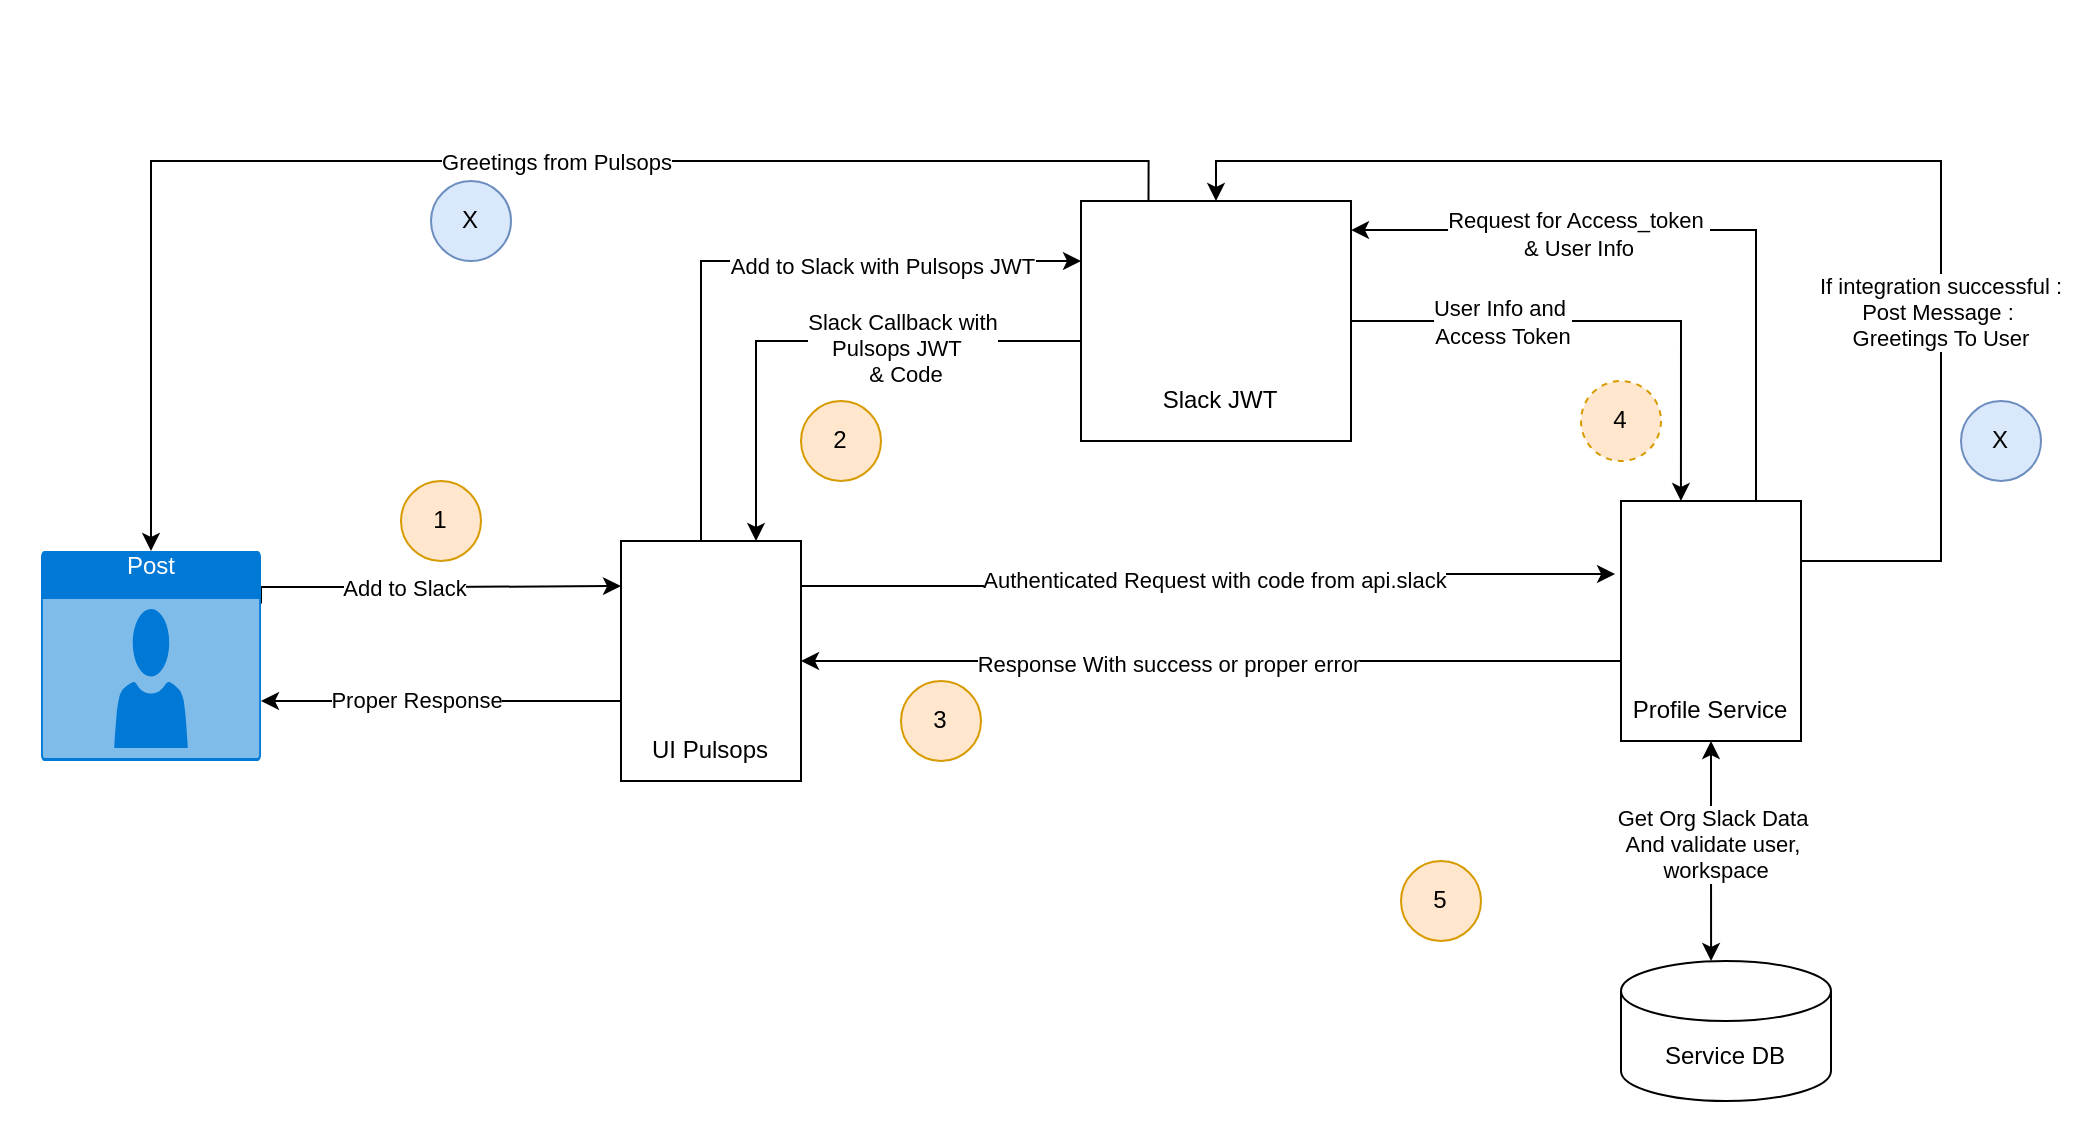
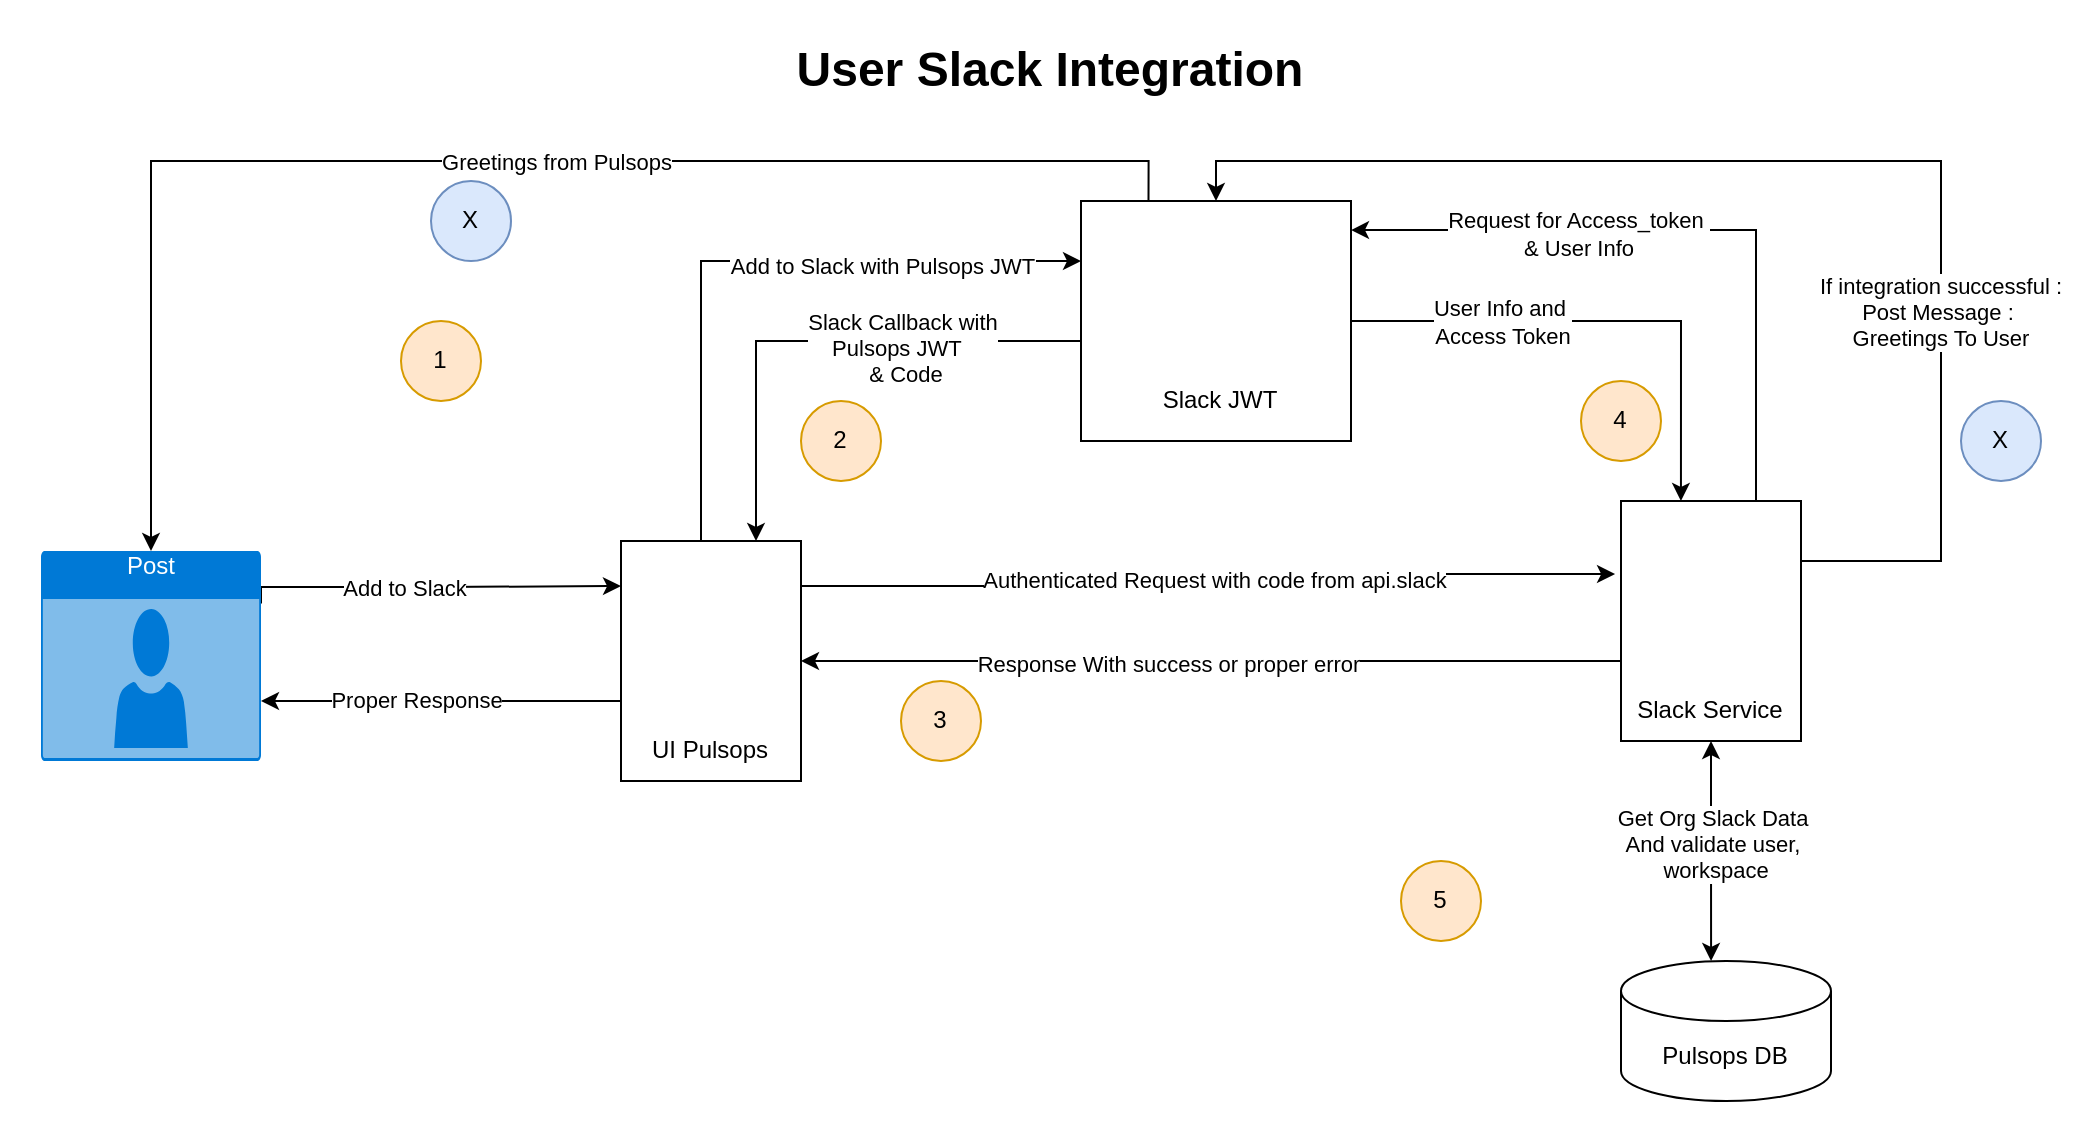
node "User Slack Integration": added
node "4": style dashed -> solid
node "1": moved (441, 521) -> (441, 361)
node "Profile Service": label "Profile Service" -> "Slack Service"
node "Service DB": label "Service DB" -> "Pulsops DB"
